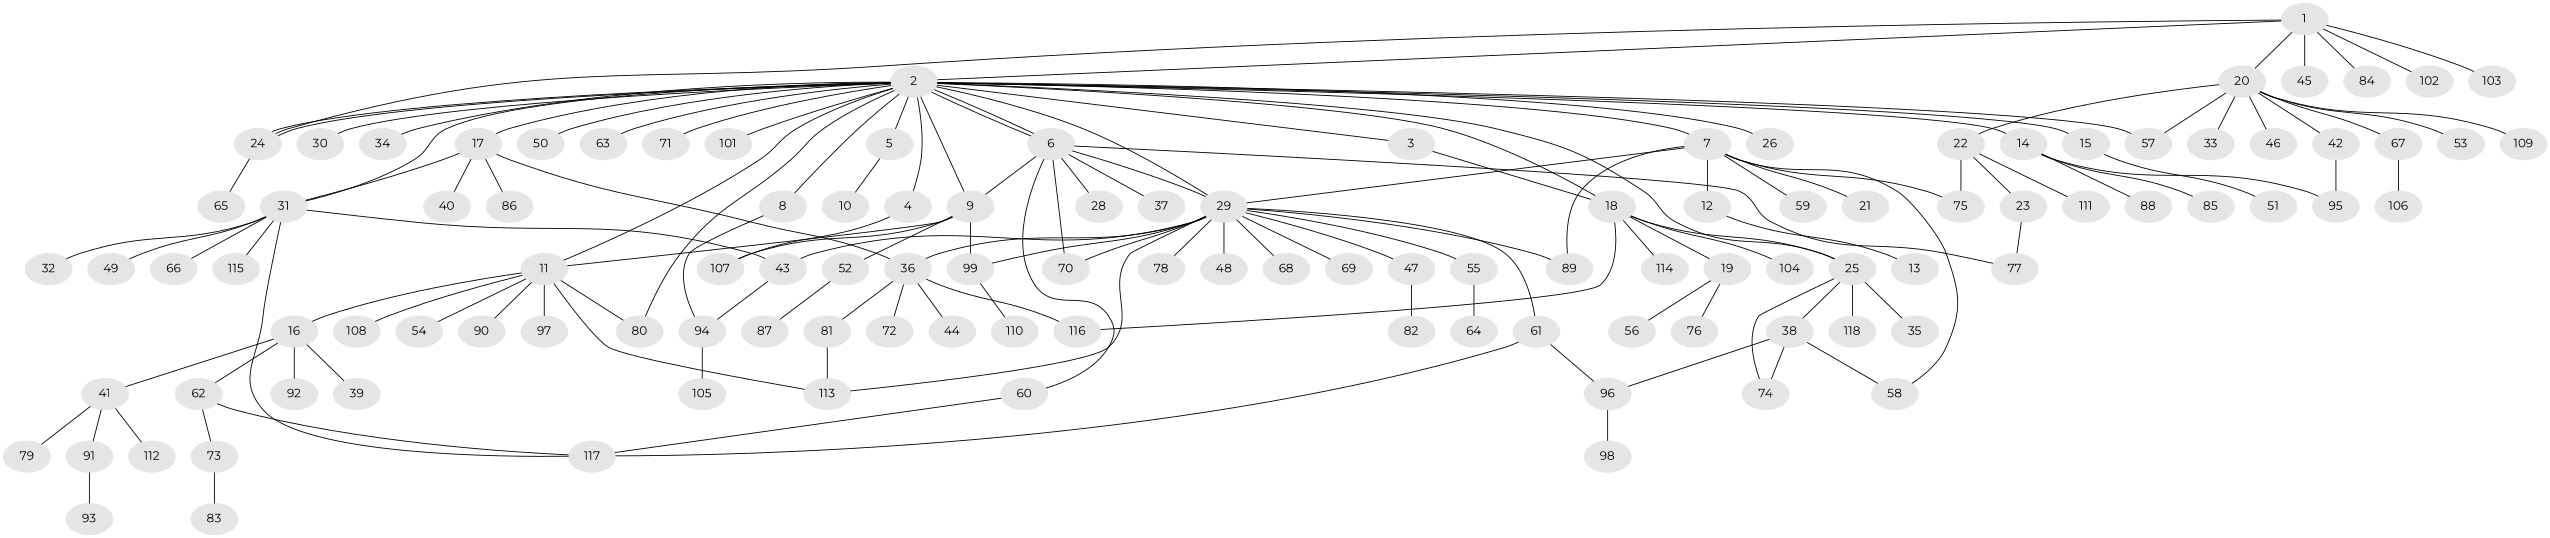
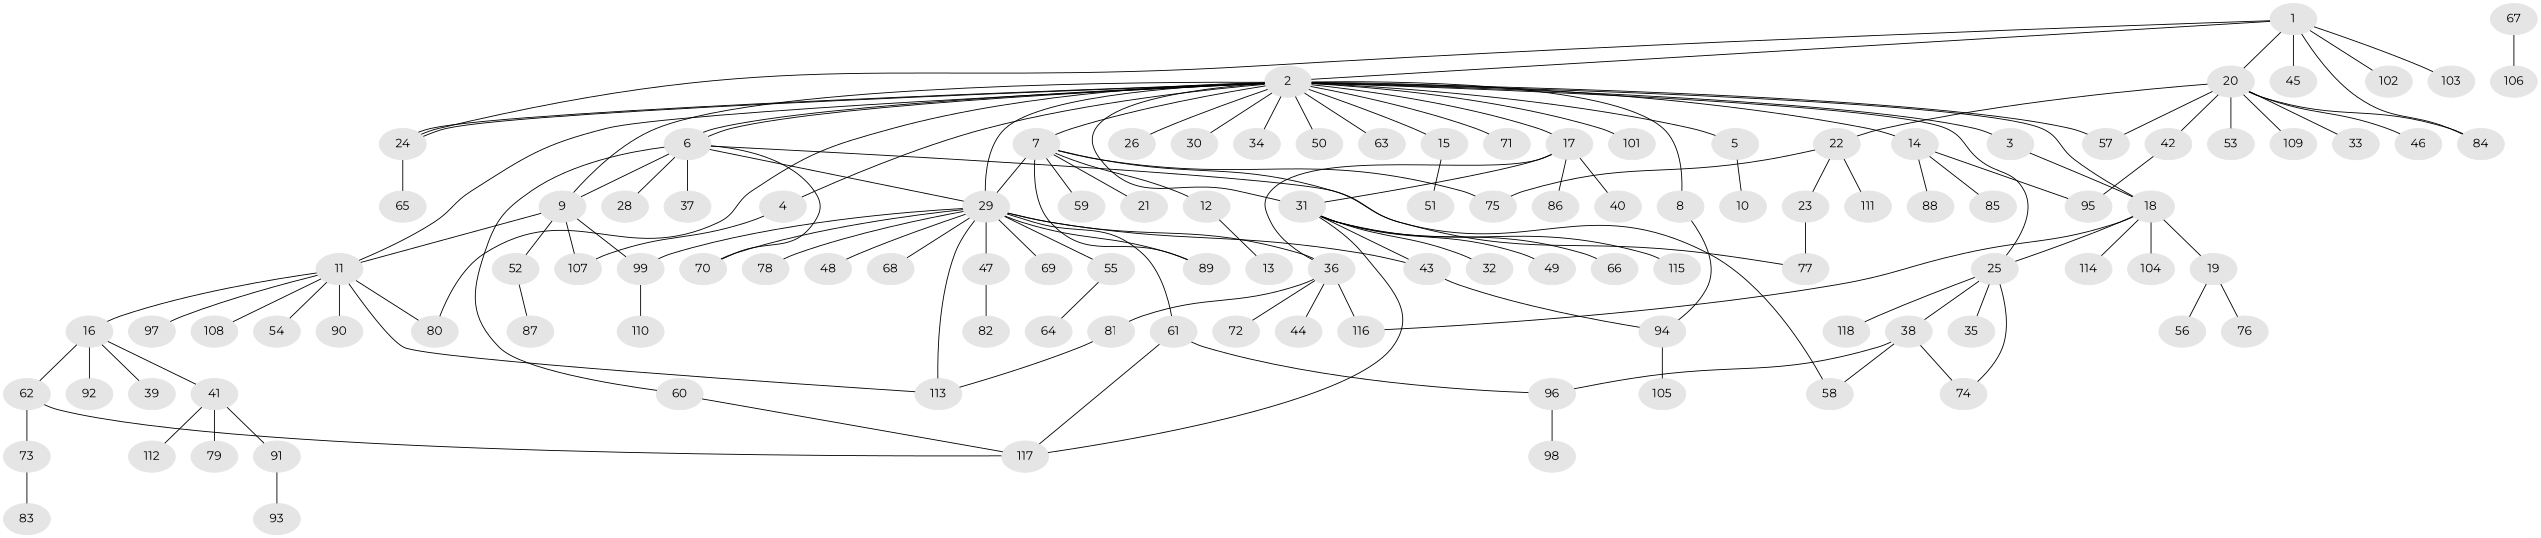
edge "20" -- "67": now "20" -- "84"
